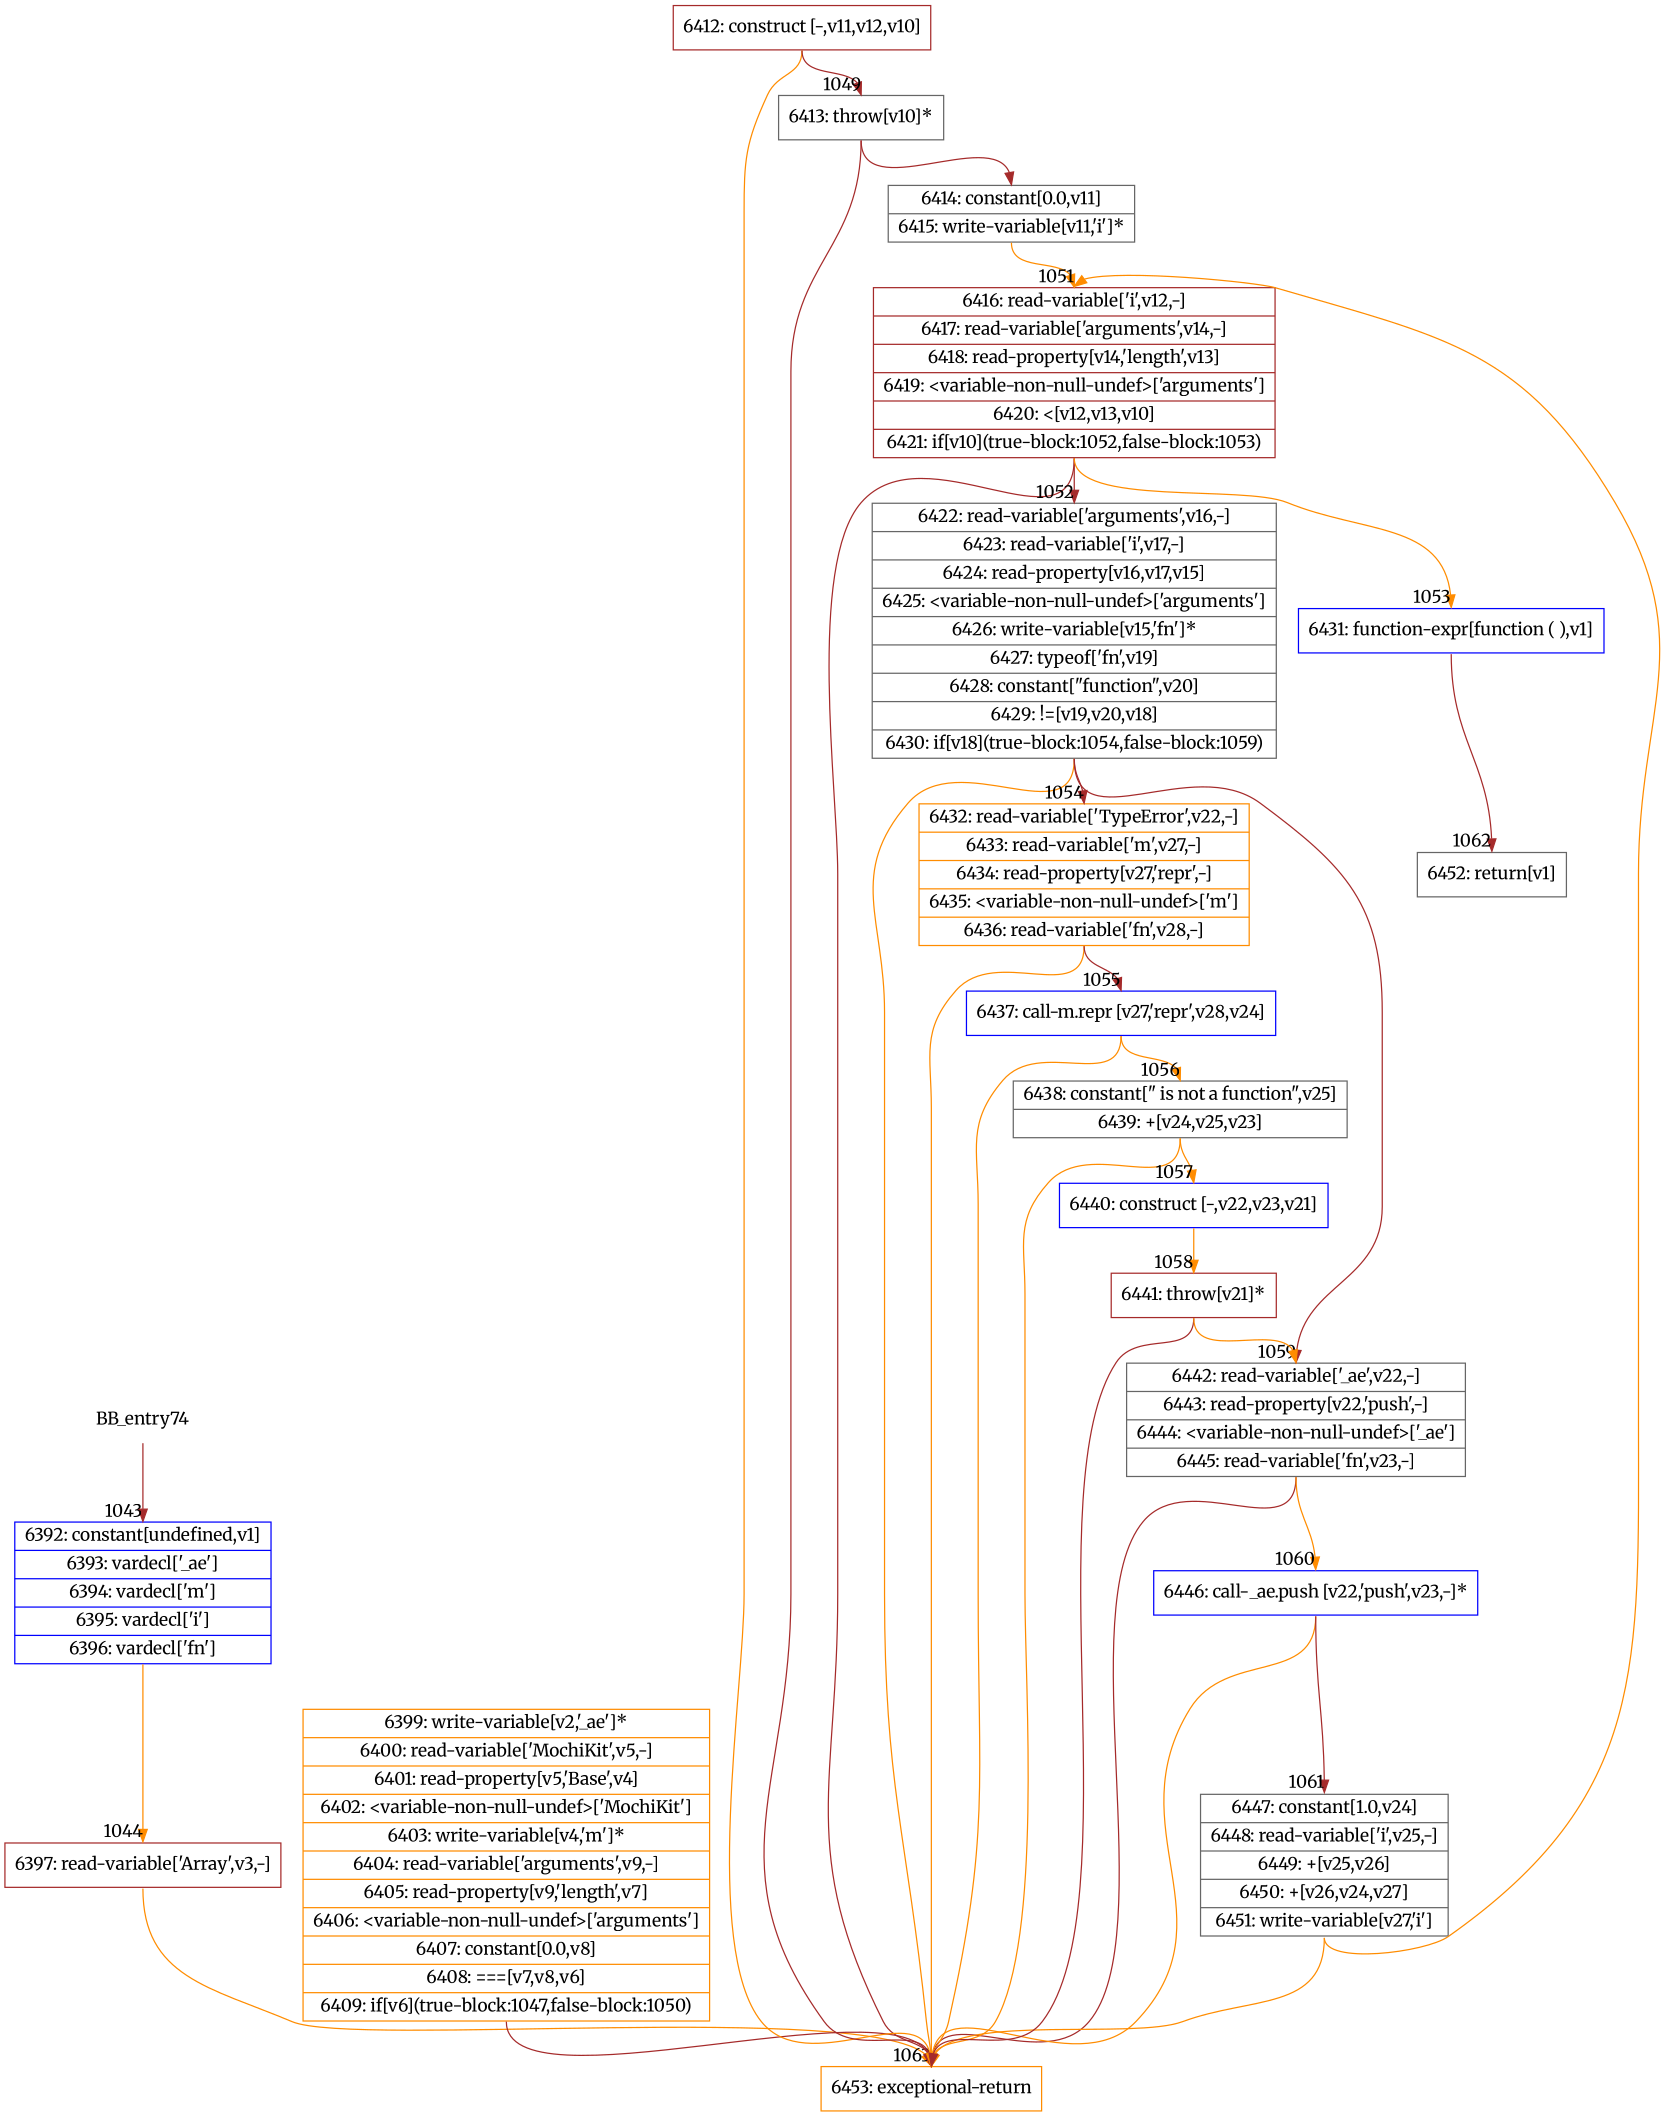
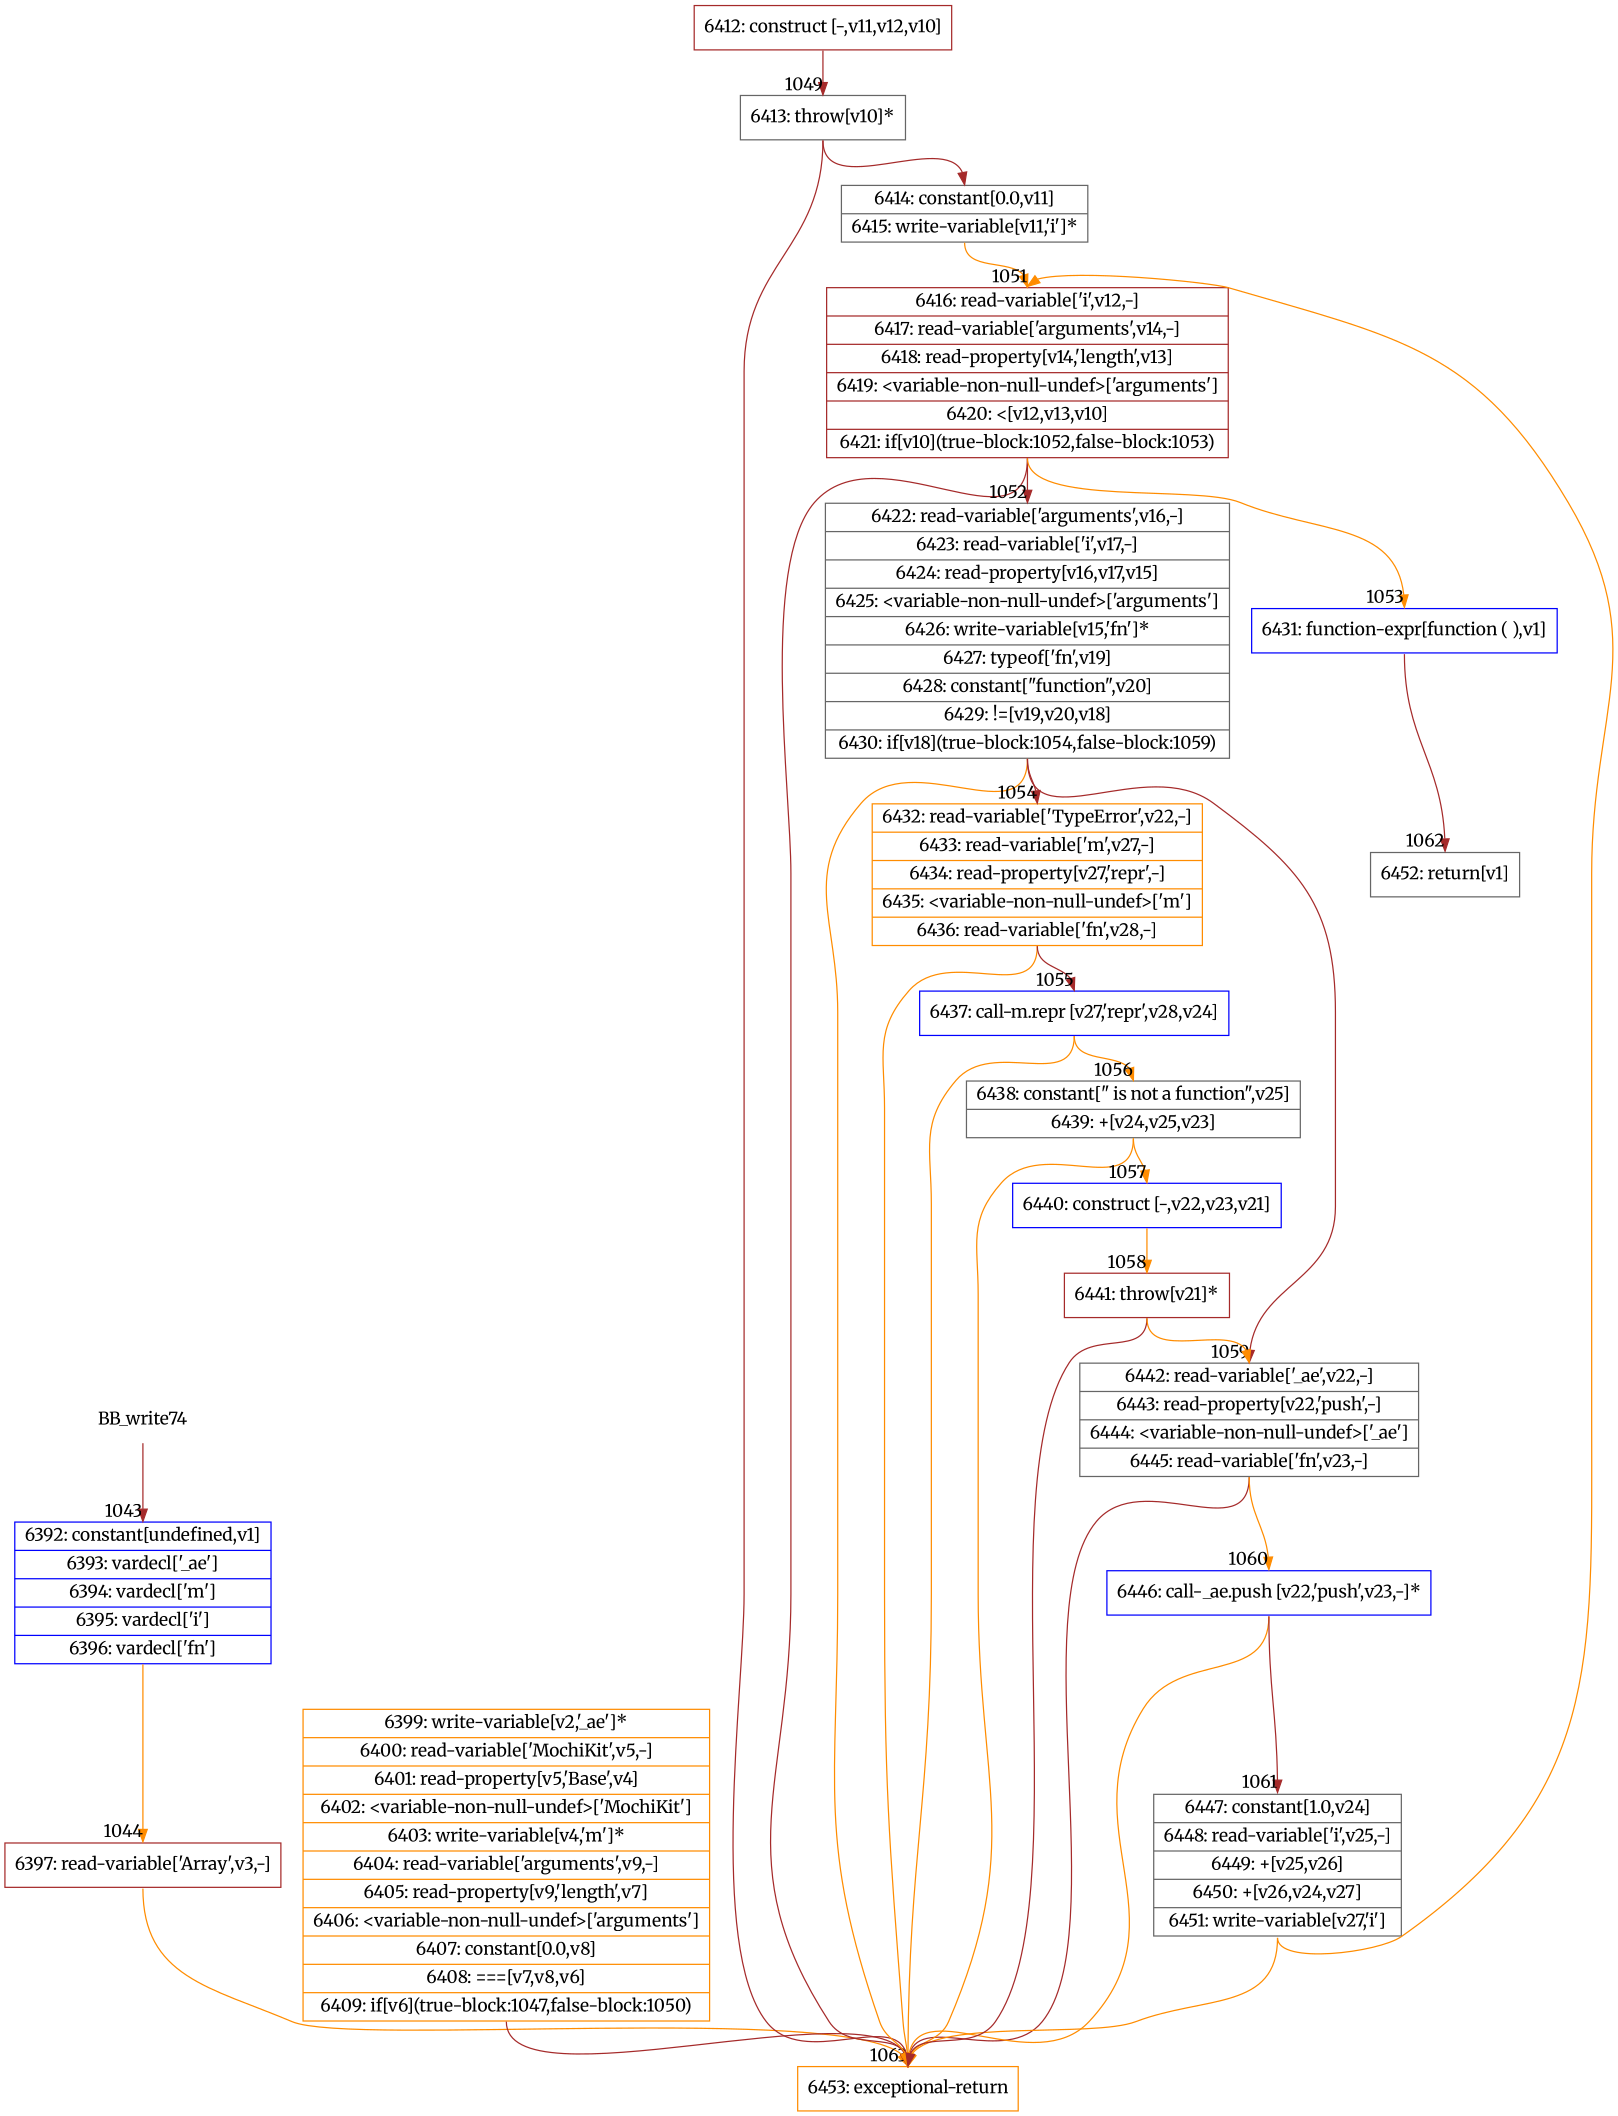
edge "6412: construct [-,v11,v12,v10]" -> "6453: exceptional-return": removed
node "BB_entry74": label "BB_entry74" -> "BB_write74"
